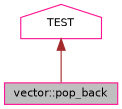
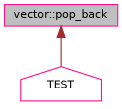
edge "vector::pop_back" -> "TEST": reversed
